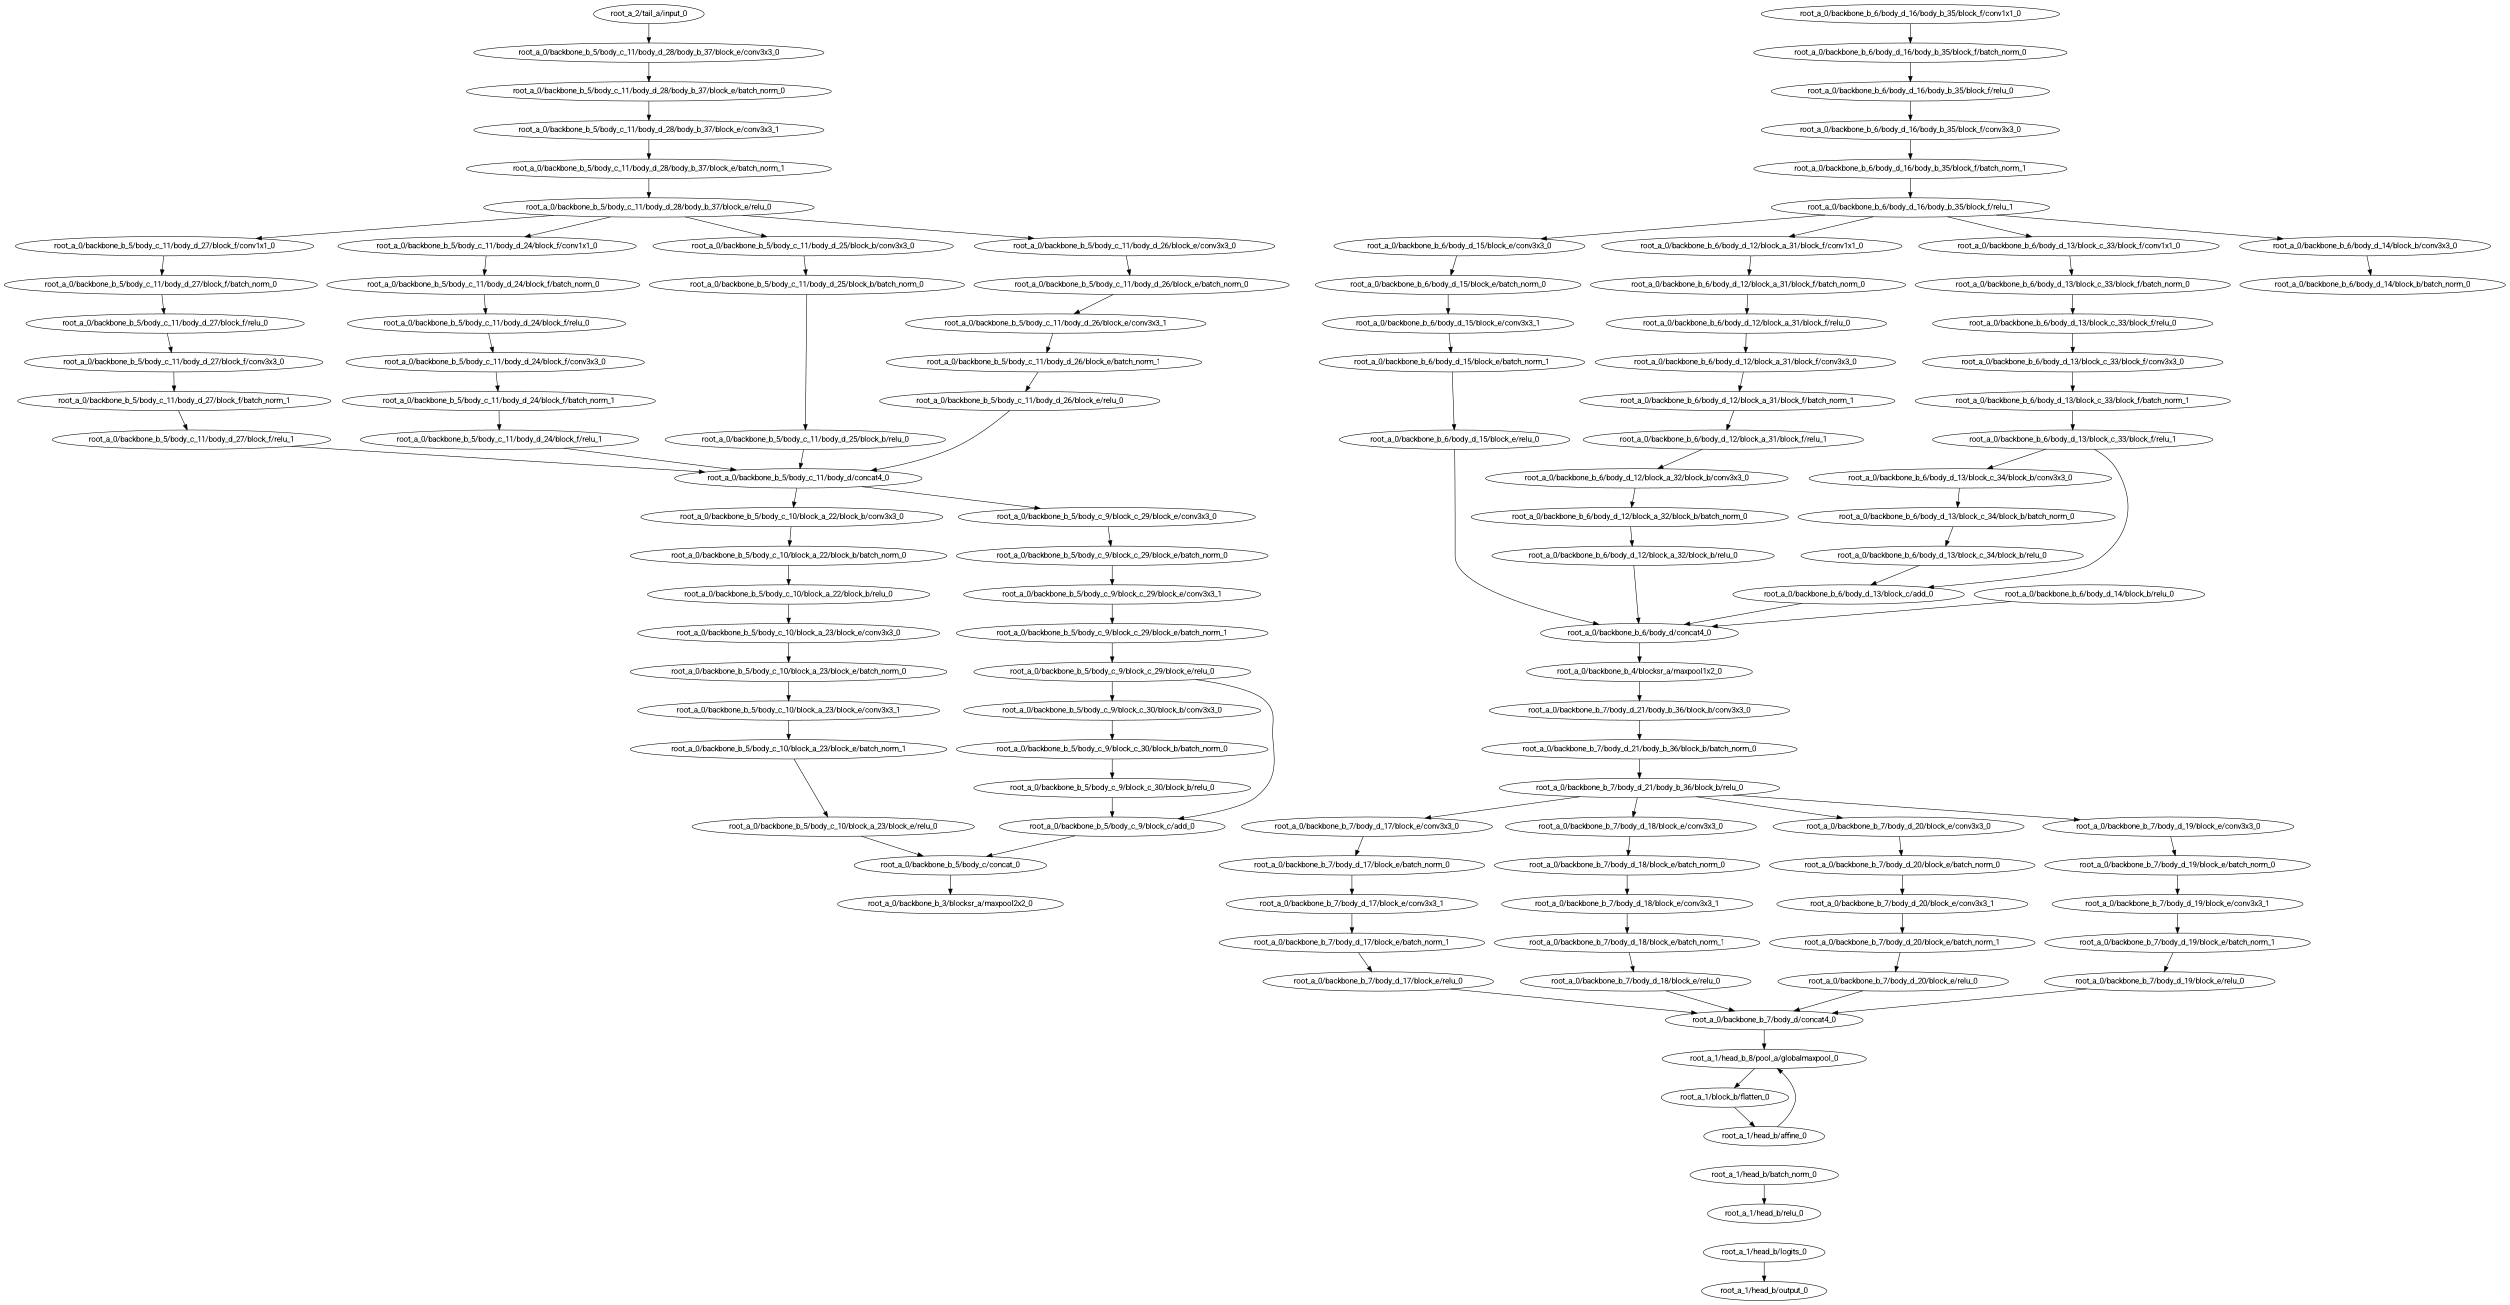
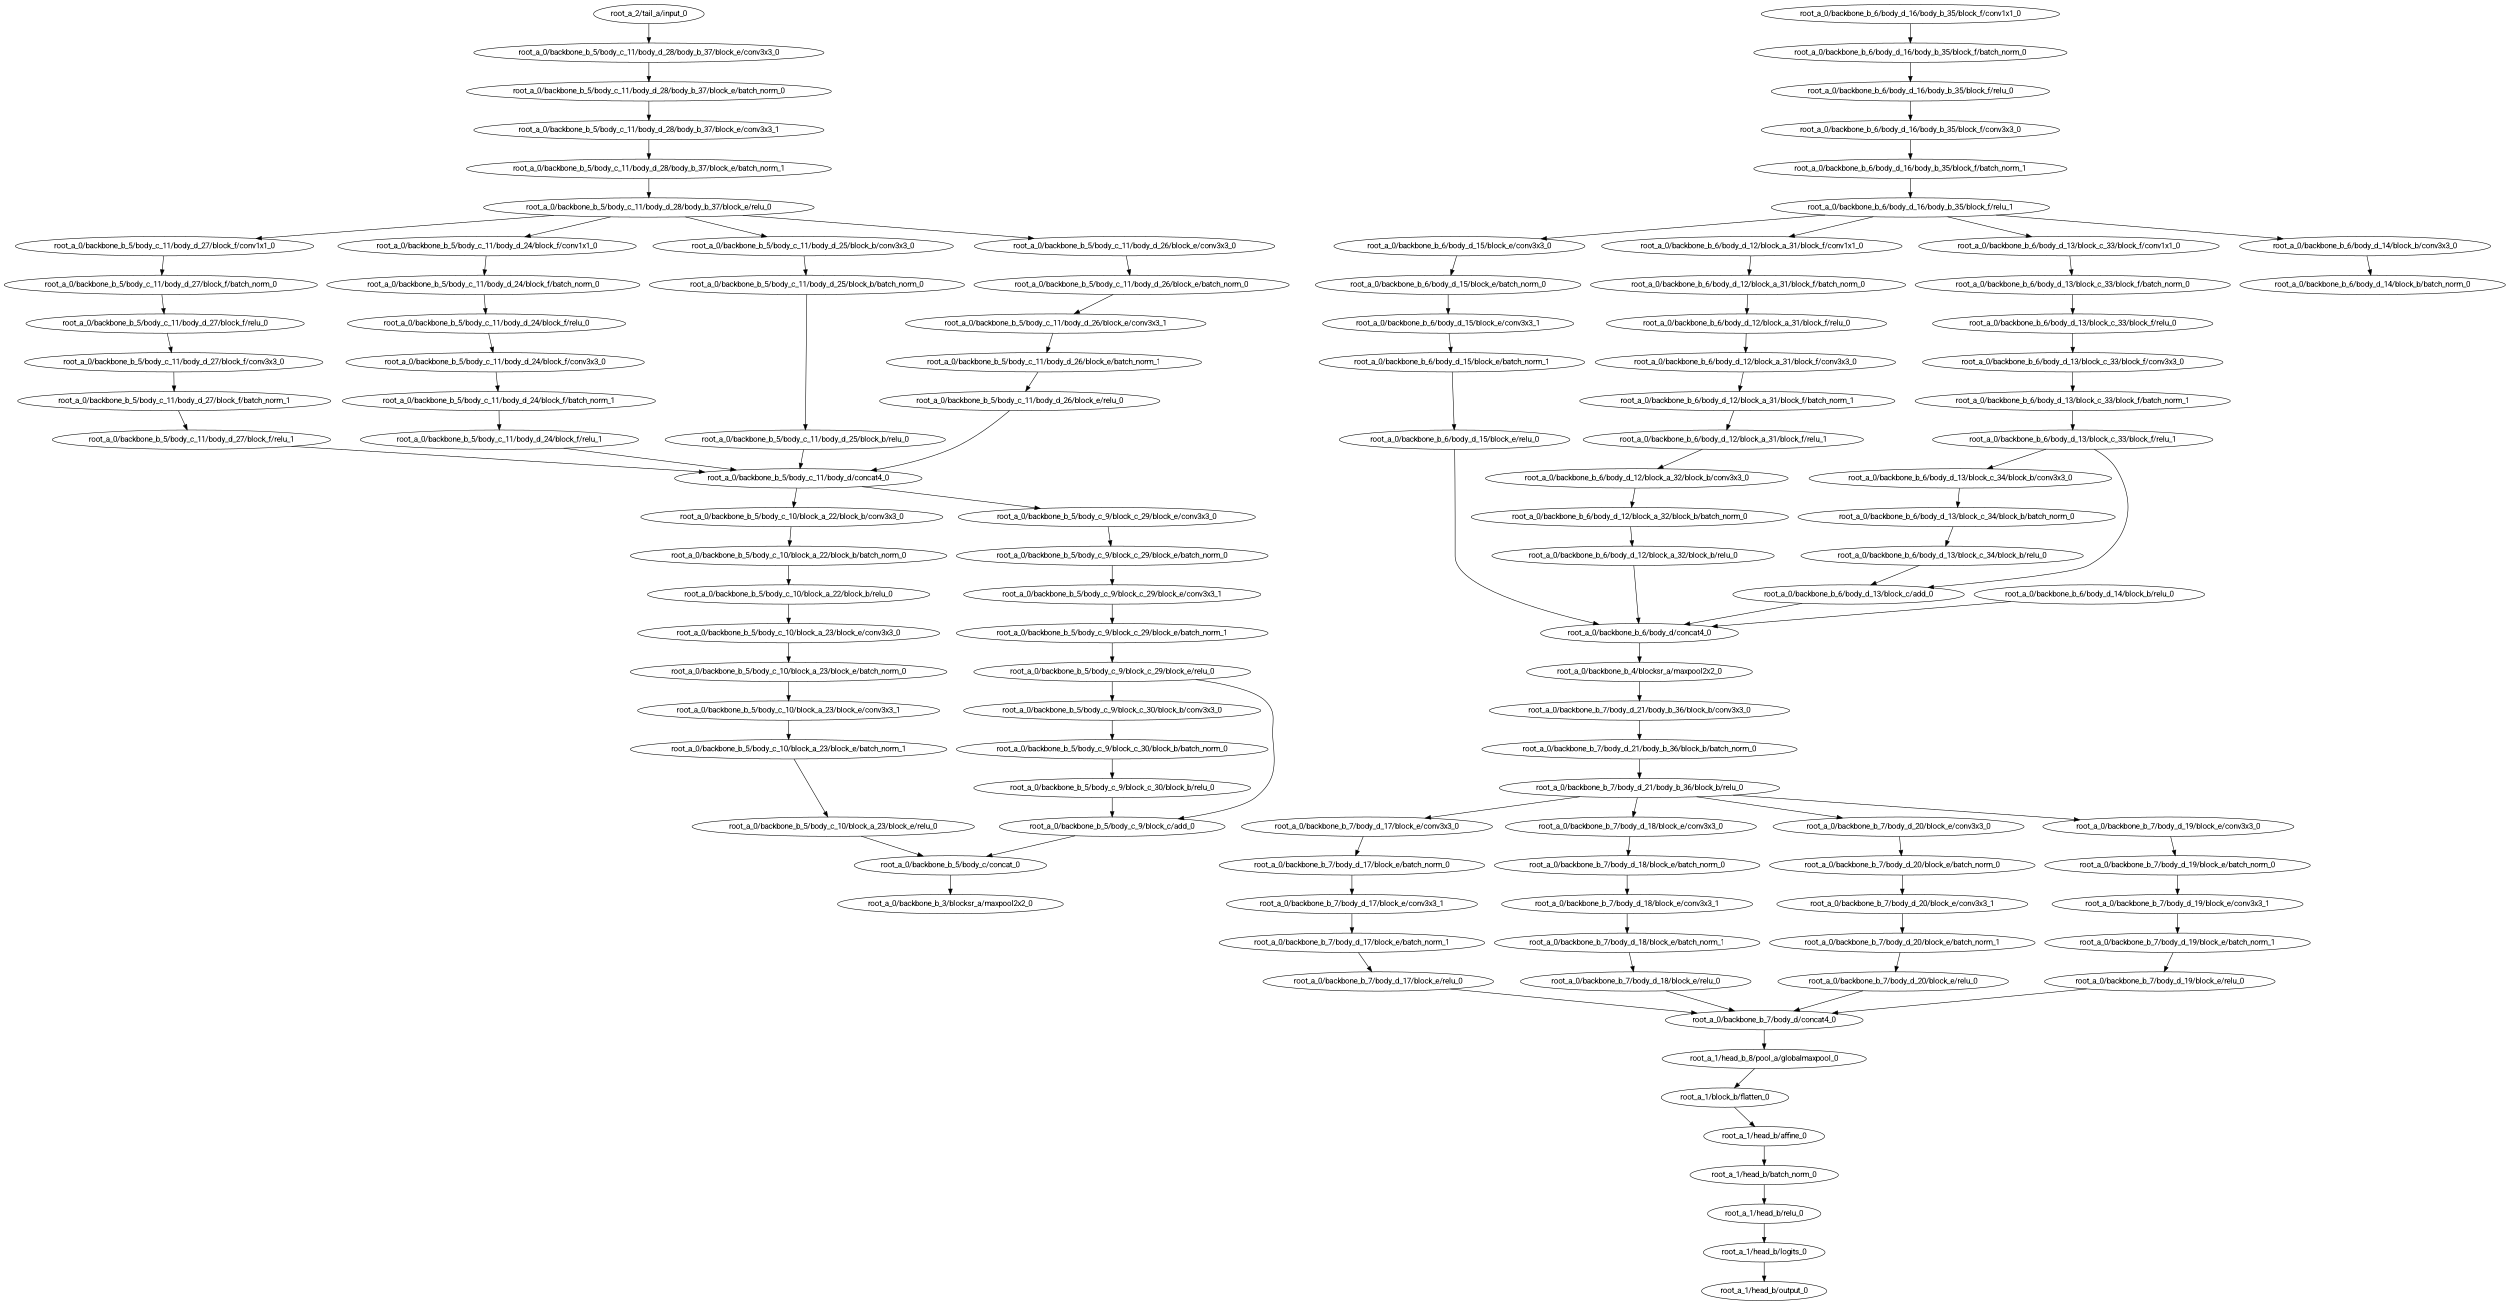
node "root_a_0/backbone_b_4/blocksr_a/maxpool1x2_0": label "root_a_0/backbone_b_4/blocksr_a/maxpool1x2_0" -> "root_a_0/backbone_b_4/blocksr_a/maxpool2x2_0"
edge "root_a_1/head_b/affine_0" -> "root_a_1/head_b_8/pool_a/globalmaxpool_0": now "root_a_1/head_b/affine_0" -> "root_a_1/head_b/batch_norm_0"
edge "root_a_1/head_b/relu_0" -> "root_a_1/head_b/logits_0": added
